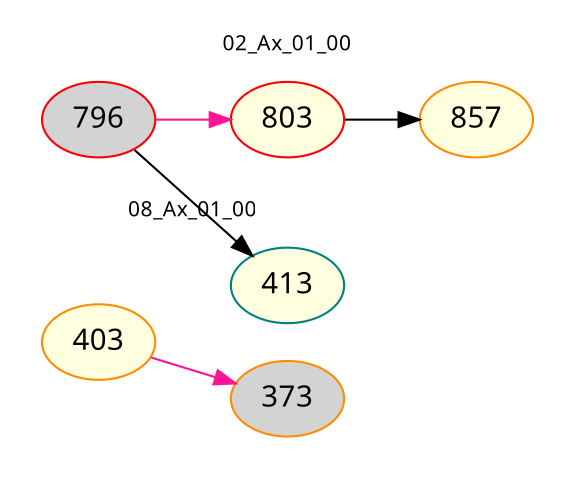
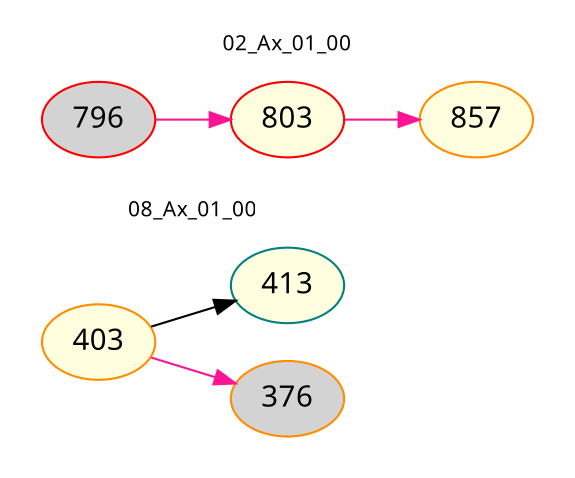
edge "803" -> "857": color black -> deeppink
edge "796" -> "413": now "403" -> "413"
node "373": label "373" -> "376"
